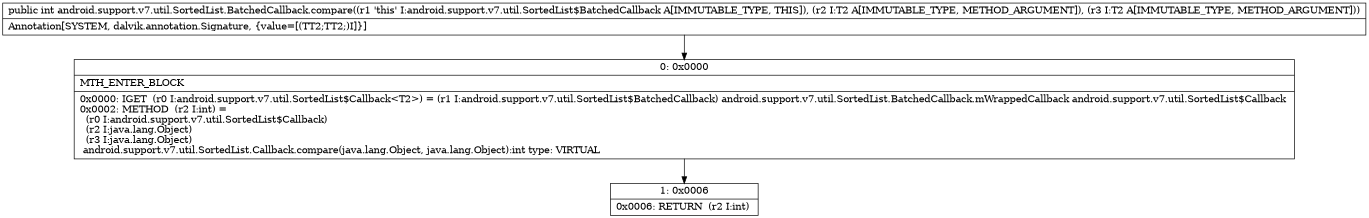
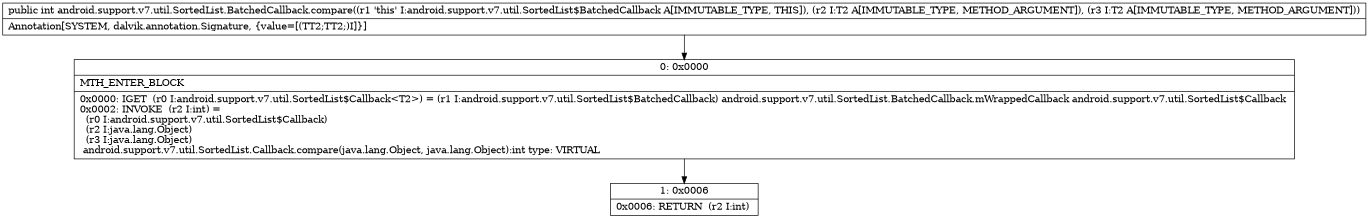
node "0: 0x0000": text "0x0002: METHOD  (r2 I:int) =" -> "0x0002: INVOKE  (r2 I:int) ="
